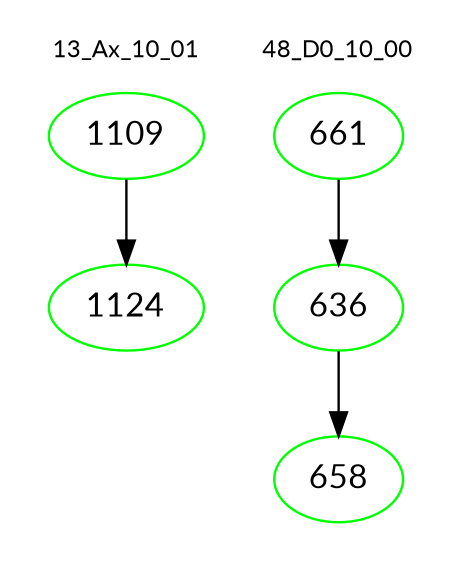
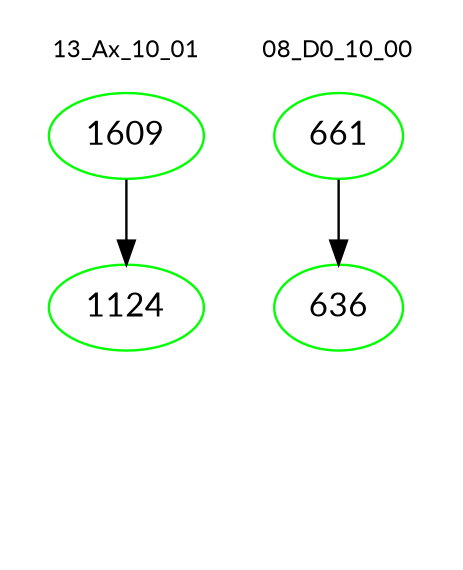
cluster "48_D0_10_00": label "48_D0_10_00" -> "08_D0_10_00"
node "1109": label "1109" -> "1609"
node "658": removed
